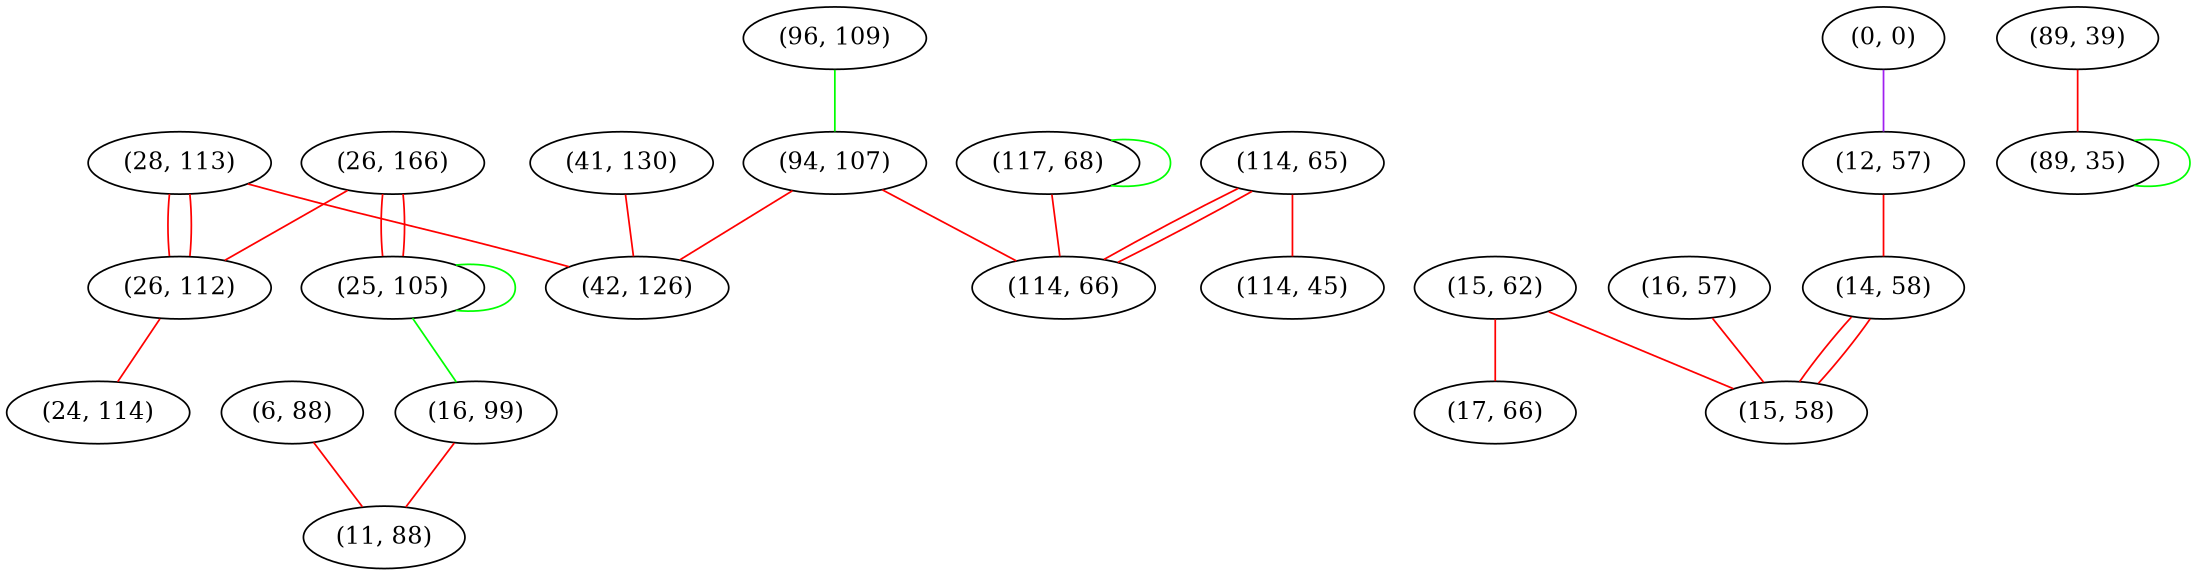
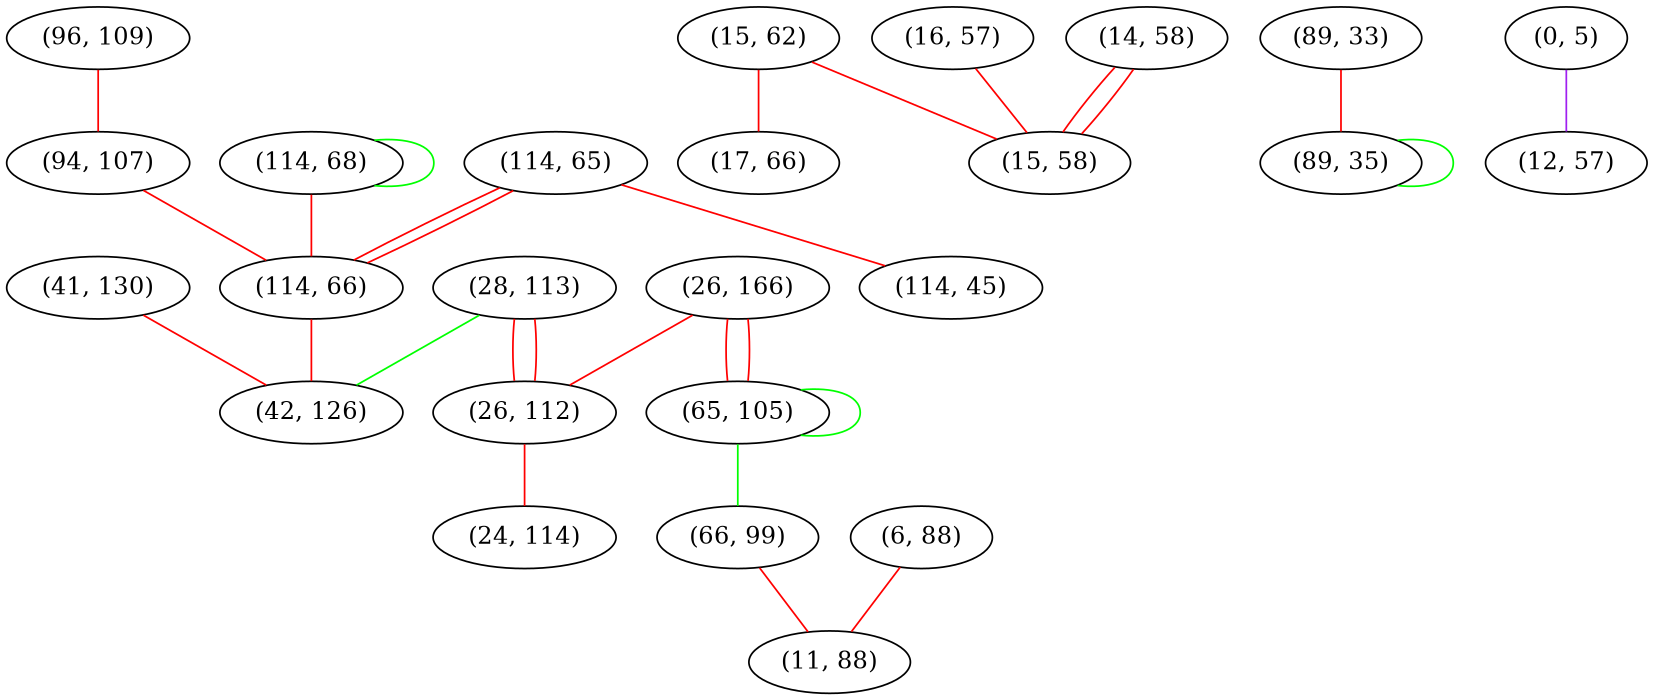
node "(0, 0)": label "(0, 0)" -> "(0, 5)"
node "(89, 39)": label "(89, 39)" -> "(89, 33)"
edge "(96, 109)" -- "(94, 107)": color green -> red
node "(117, 68)": label "(117, 68)" -> "(114, 68)"
edge "(94, 107)" -- "(42, 126)": now "(114, 66)" -- "(42, 126)"
edge "(12, 57)" -- "(14, 58)": removed
edge "(28, 113)" -- "(42, 126)": color red -> green
node "(25, 105)": label "(25, 105)" -> "(65, 105)"
node "(16, 99)": label "(16, 99)" -> "(66, 99)"
